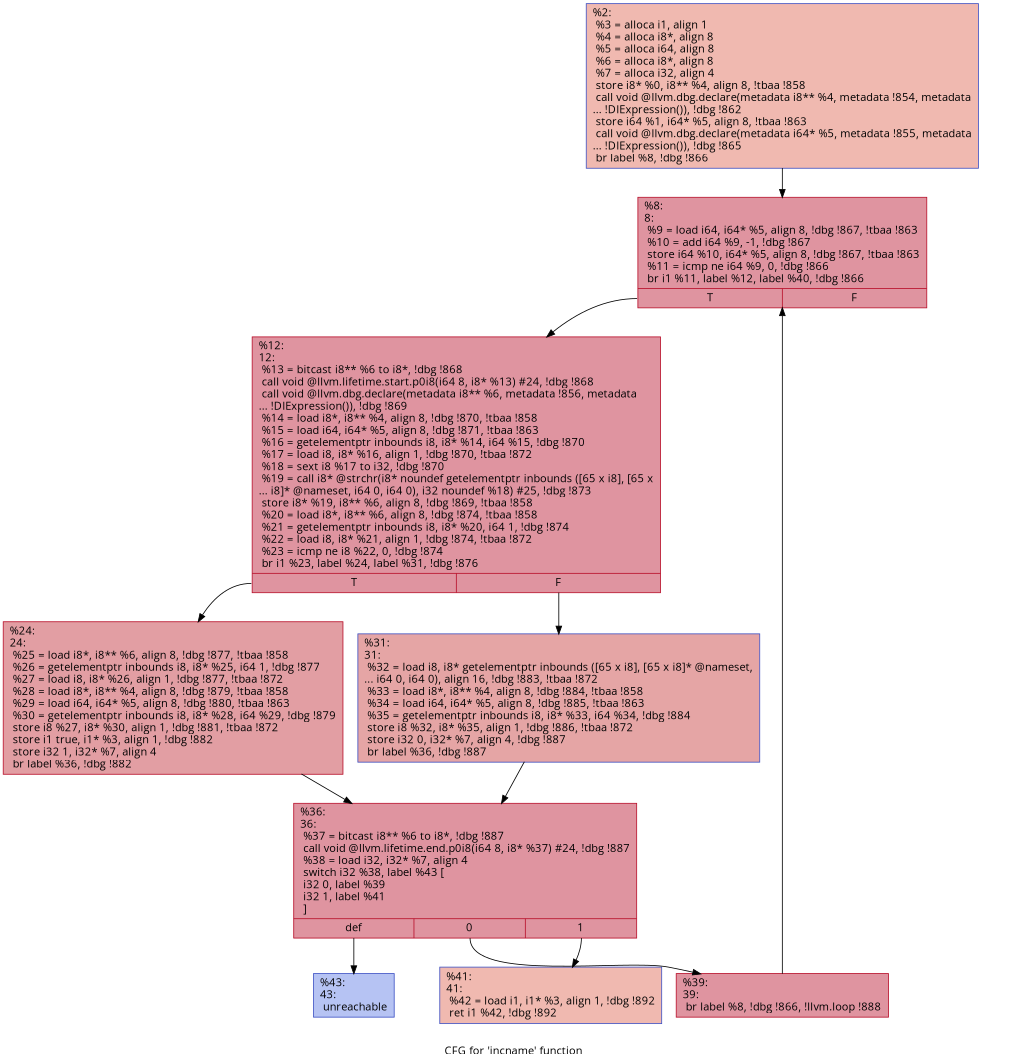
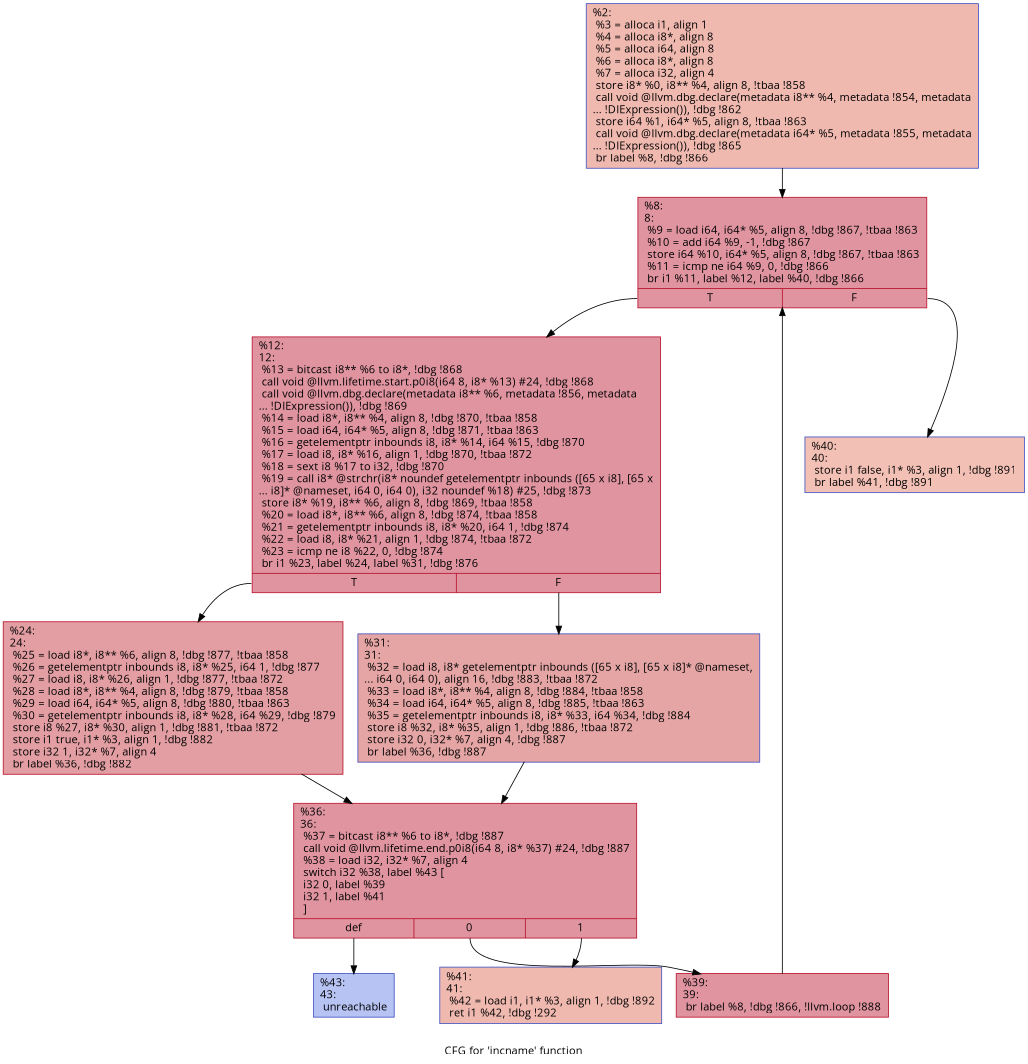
node "%40:": added
node "%41:": text "ret i1 %42, !dbg !892" -> "ret i1 %42, !dbg !292"
